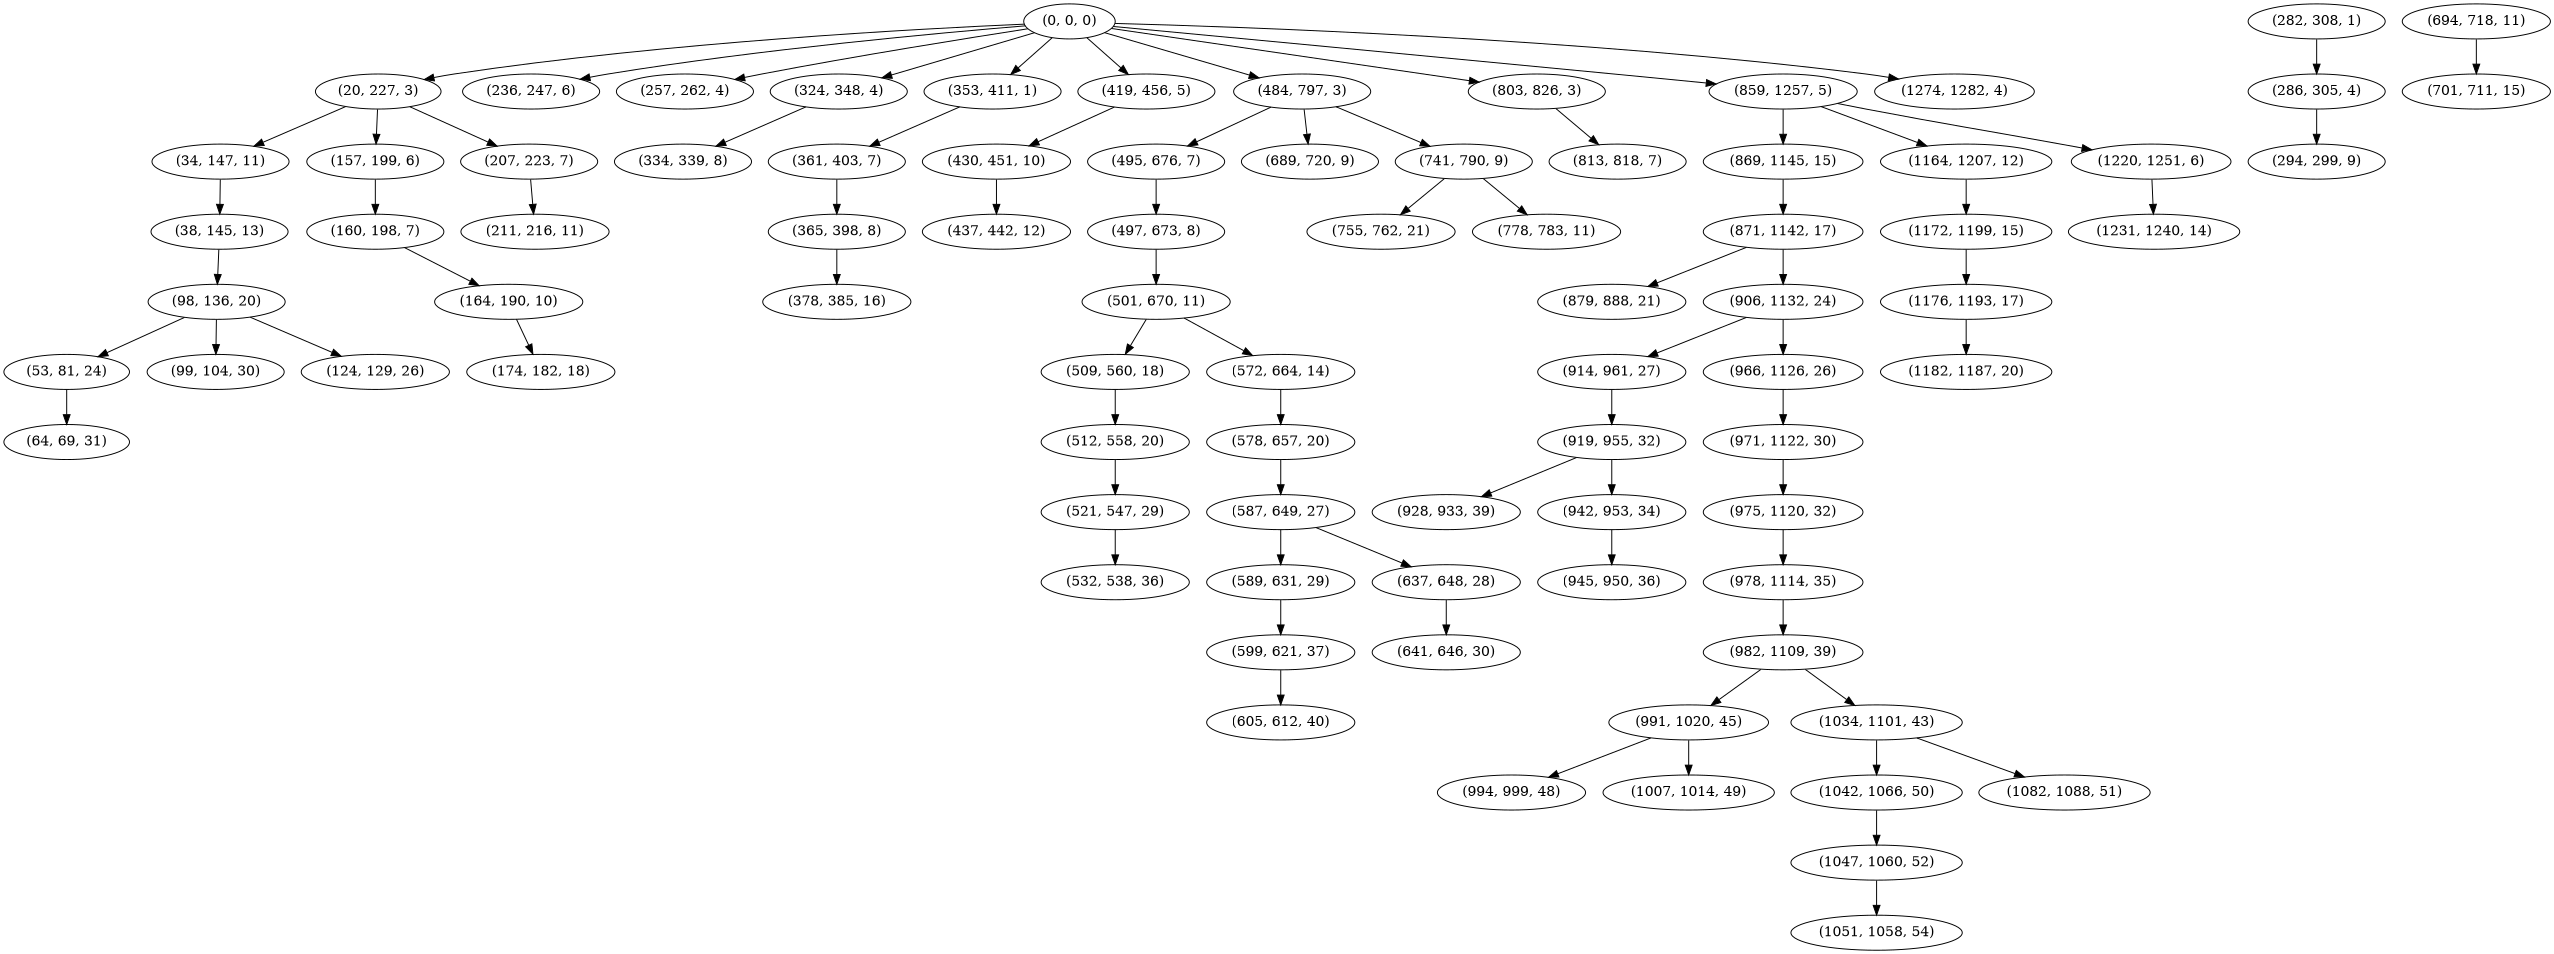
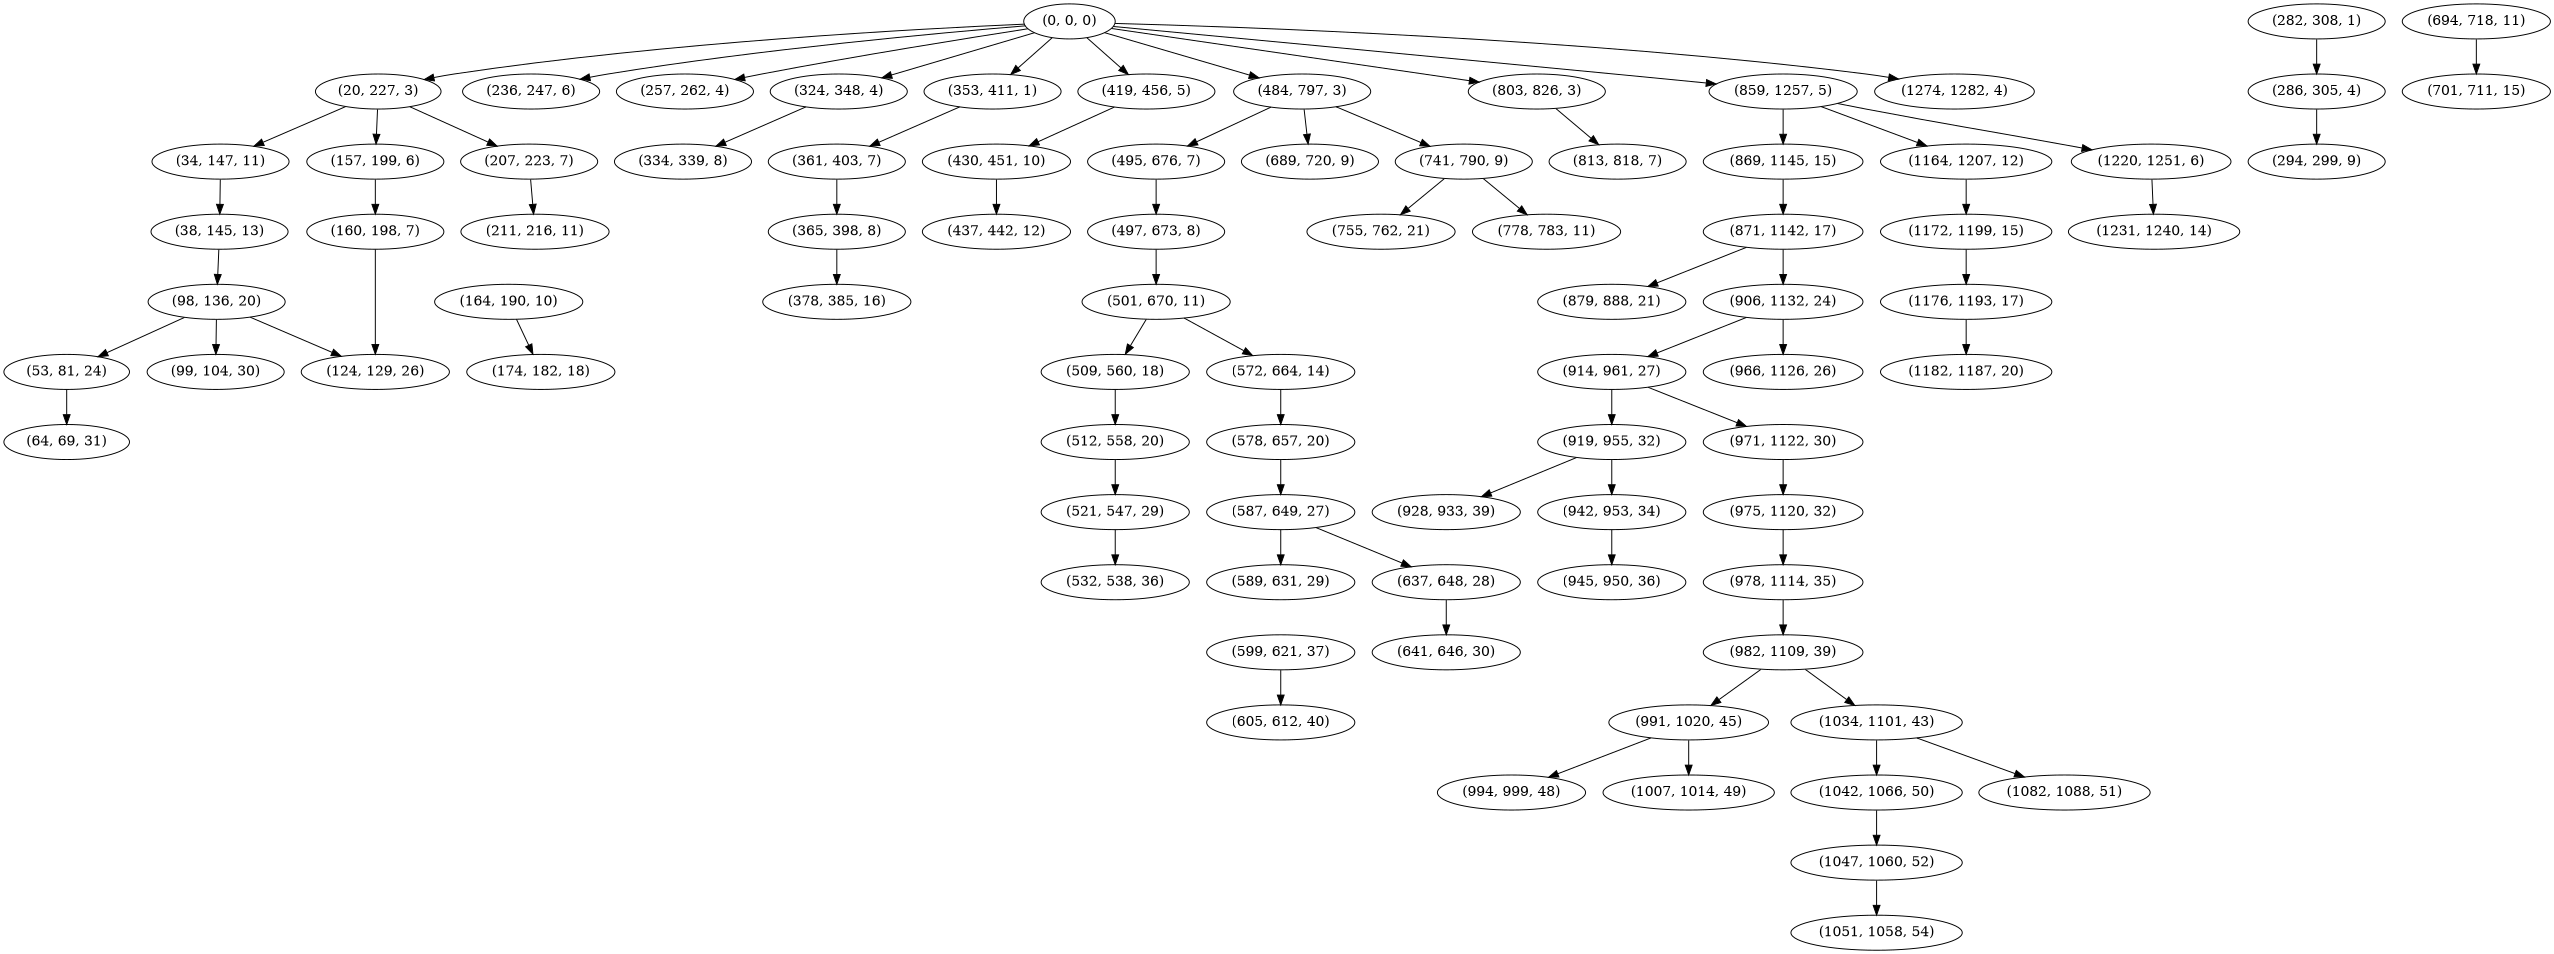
edge "(160, 198, 7)" -> "(164, 190, 10)": now "(160, 198, 7)" -> "(124, 129, 26)"
edge "(966, 1126, 26)" -> "(971, 1122, 30)": now "(914, 961, 27)" -> "(971, 1122, 30)"
edge "(589, 631, 29)" -> "(599, 621, 37)": removed
